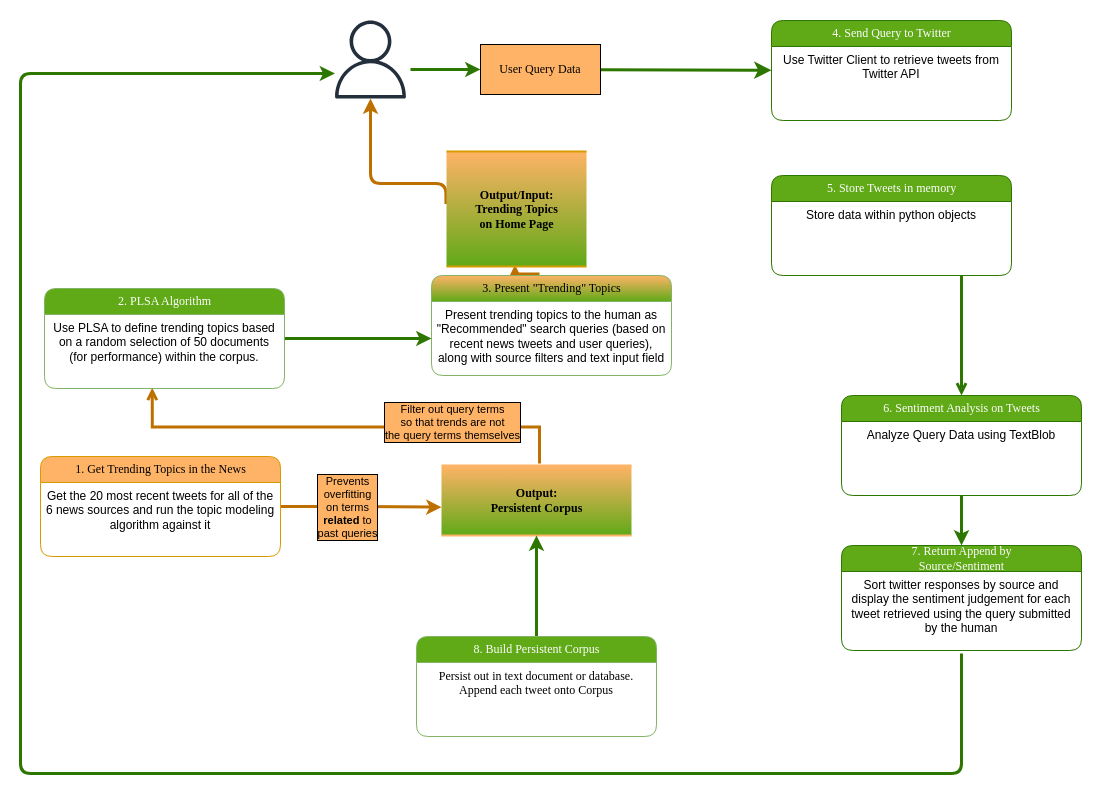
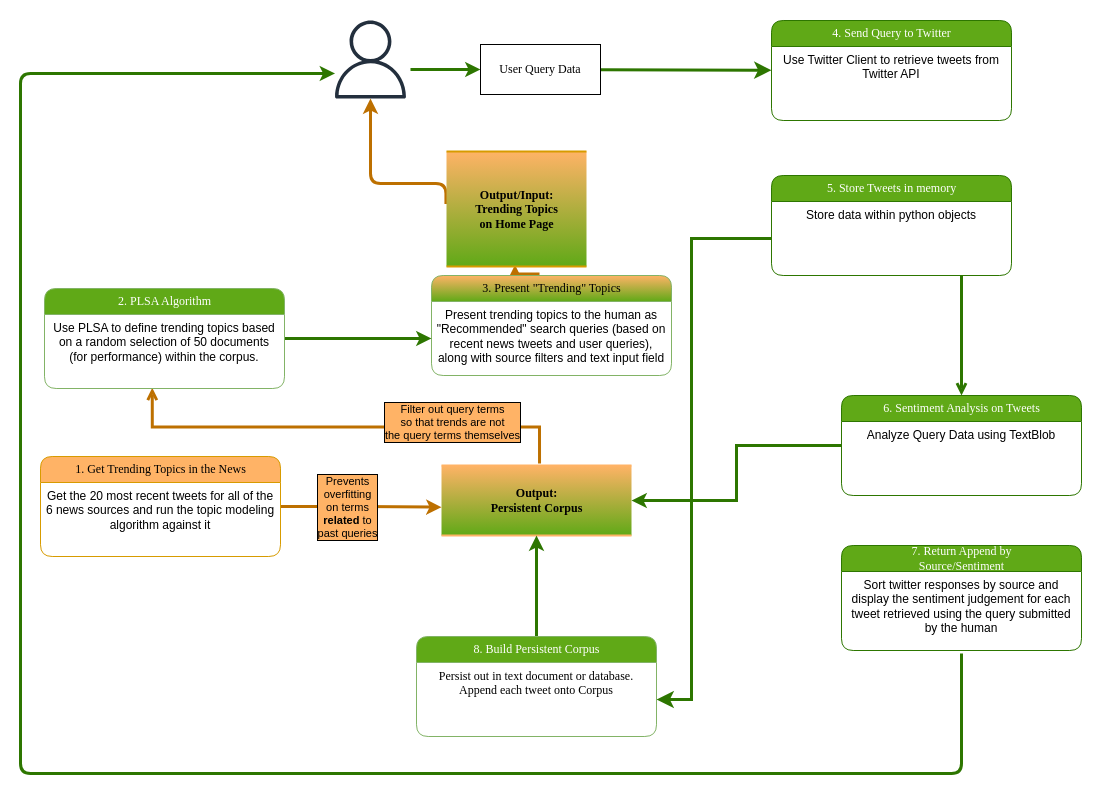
node "User Query Data": fillcolor #ffb366 -> #ffffff
edge "Store data within python objects" -> "Persist out in text document or database. Append each tweet onto Corpus": added
edge "6. Sentiment Analysis on Tweets" -> "7. Return Append by Source/Sentiment": now "6. Sentiment Analysis on Tweets" -> "Output: Persistent Corpus"
